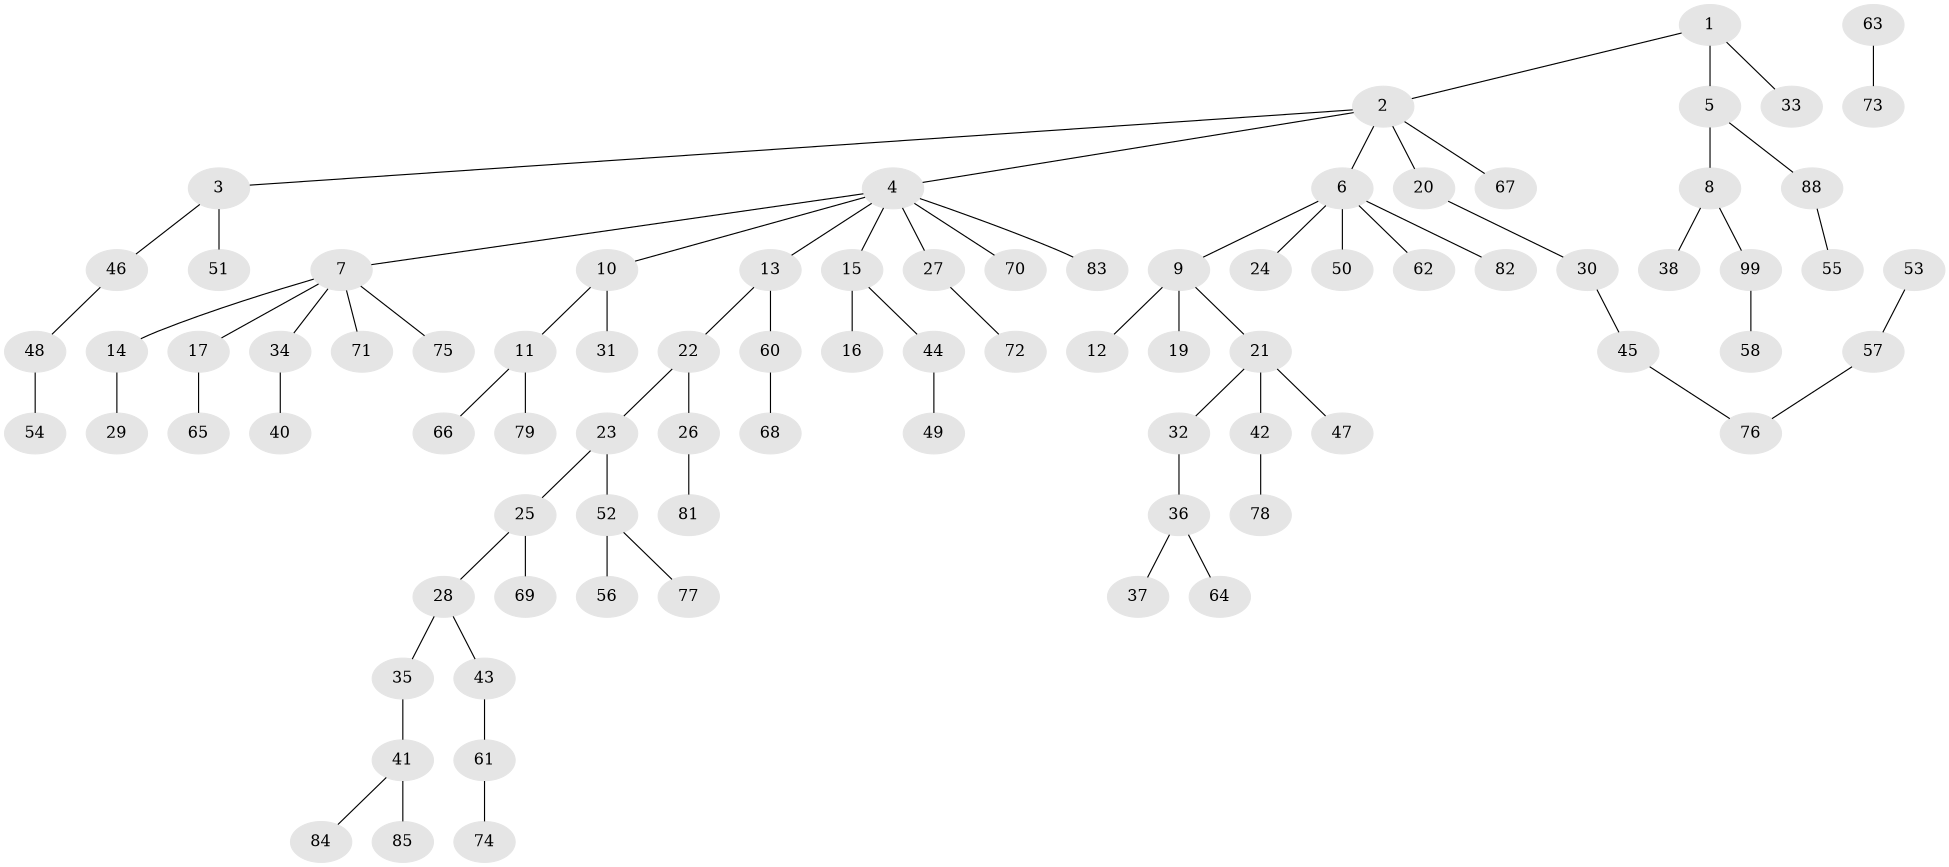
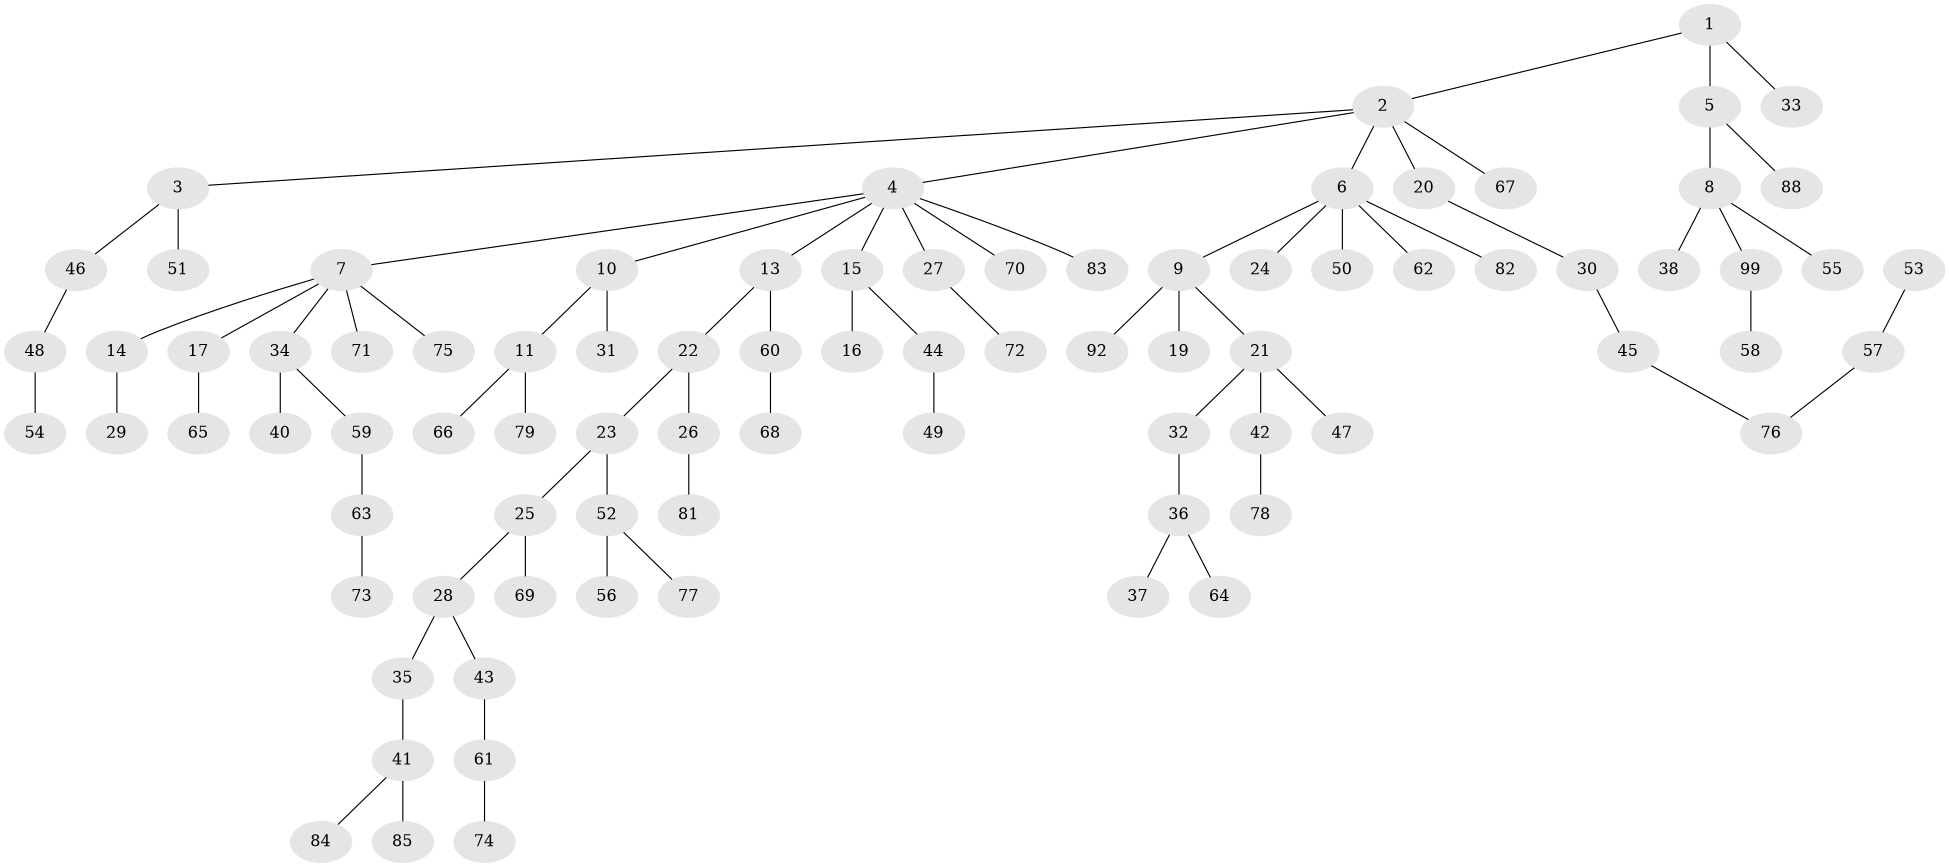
edge "88" -- "55": now "8" -- "55"
node "12": label "12" -> "92"
node "59": added
